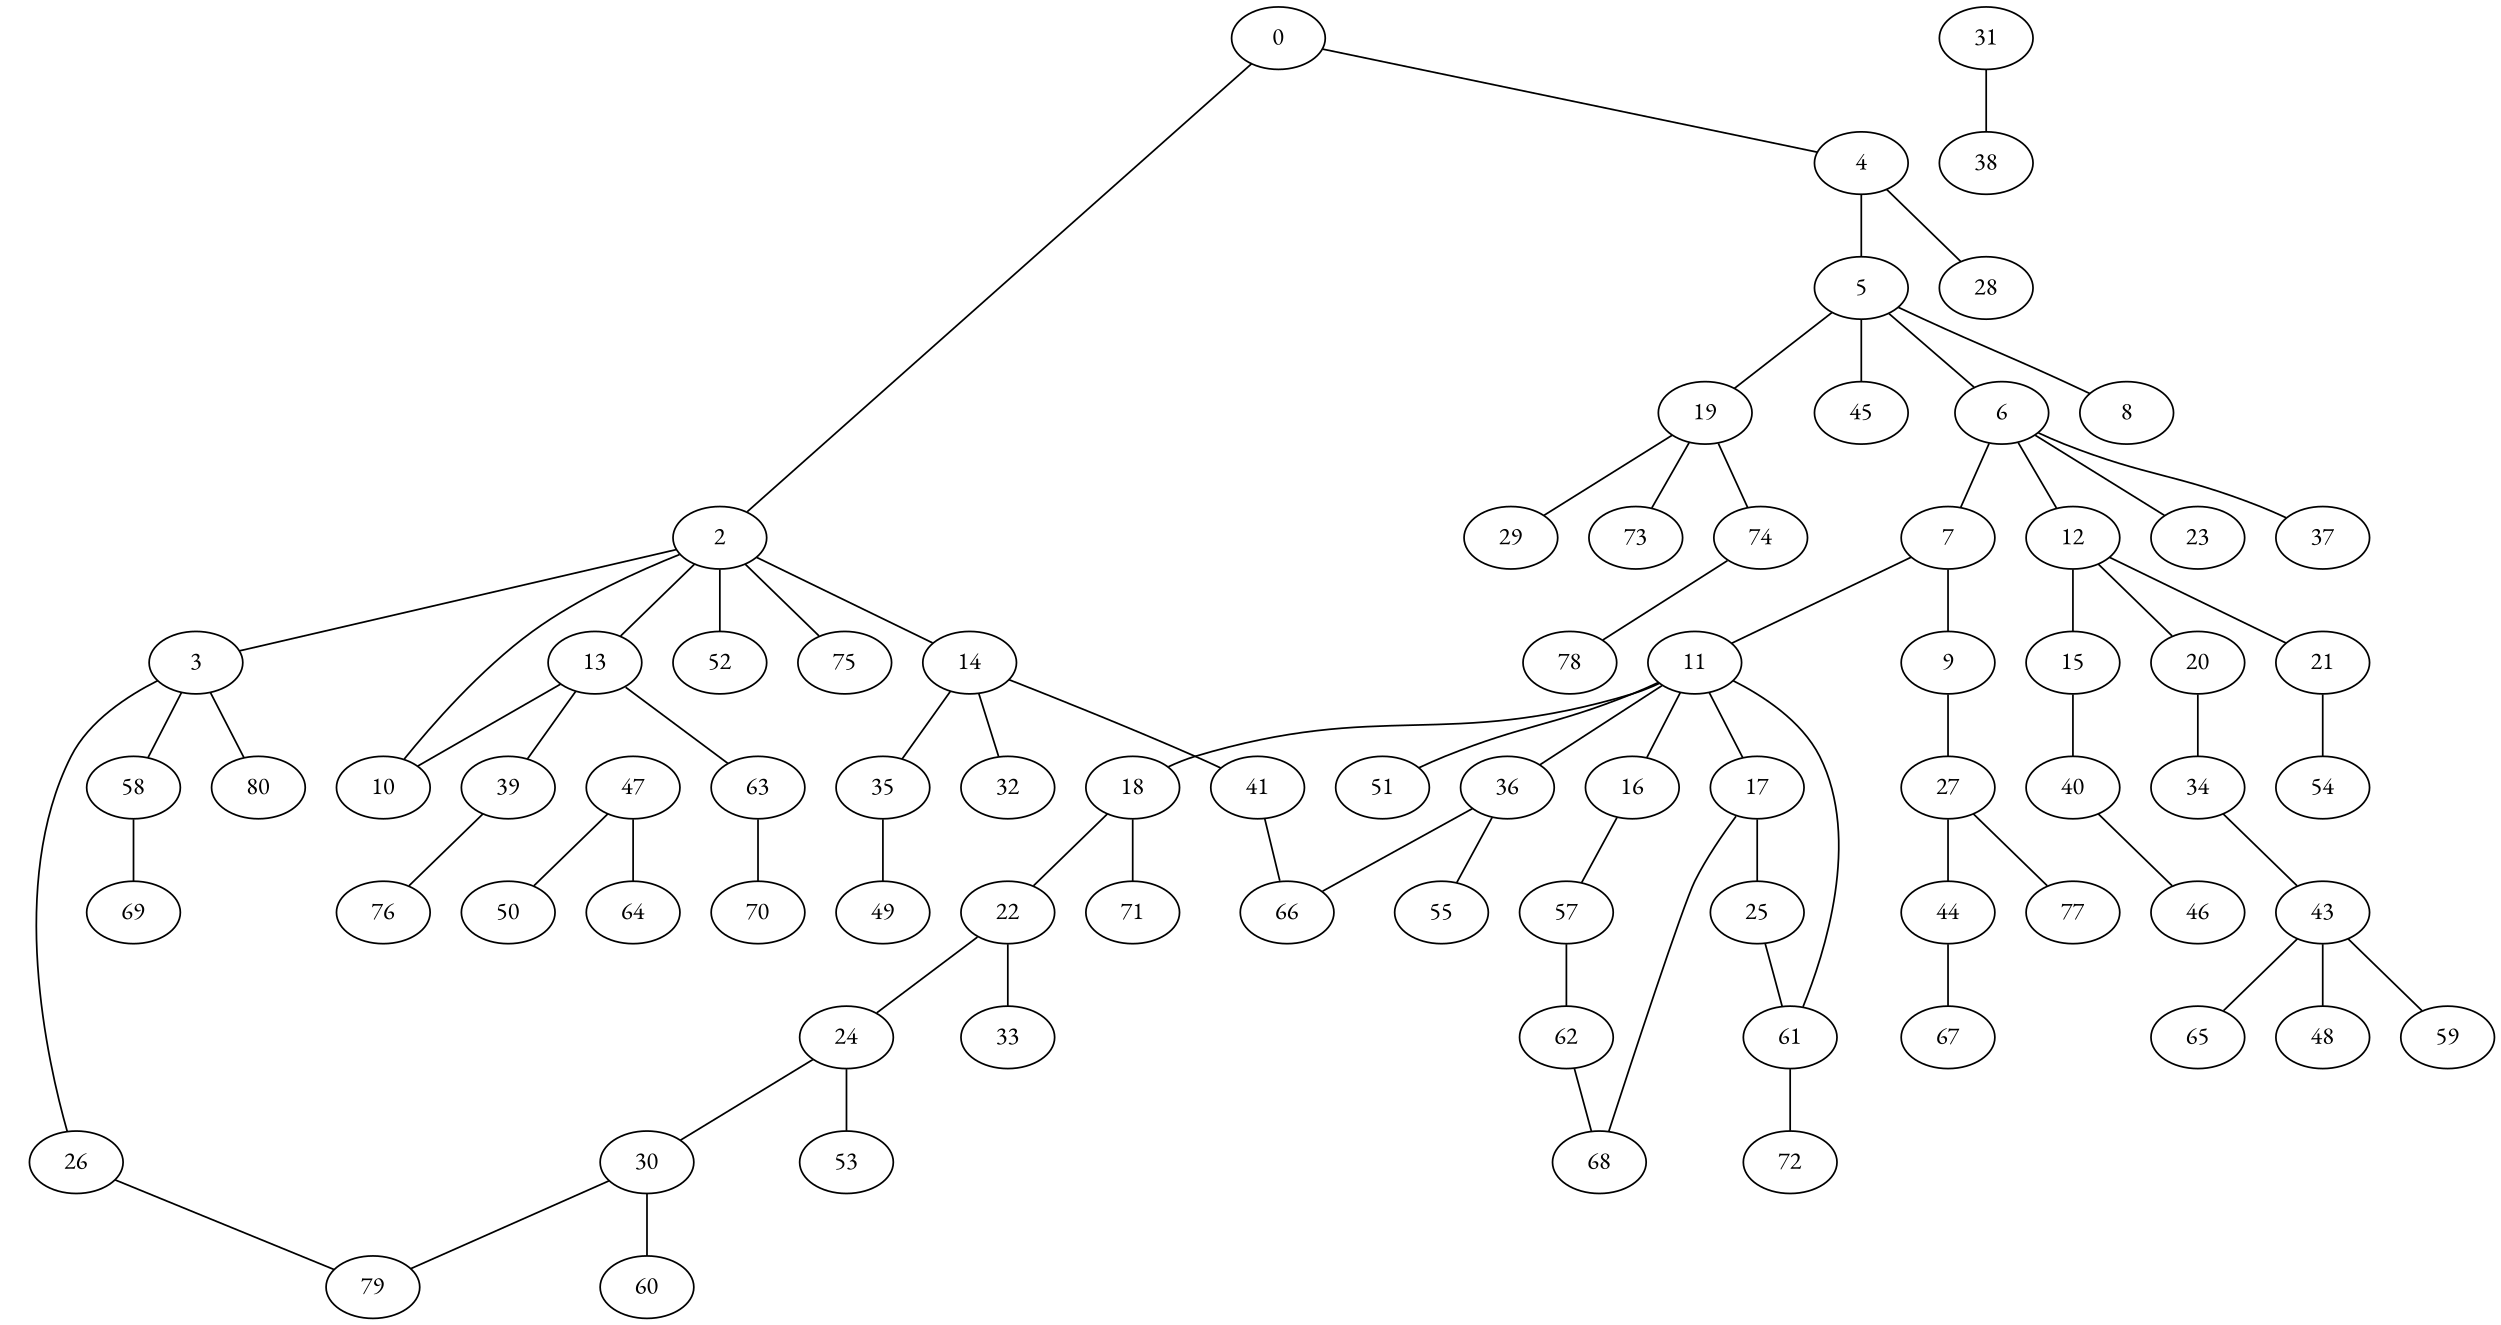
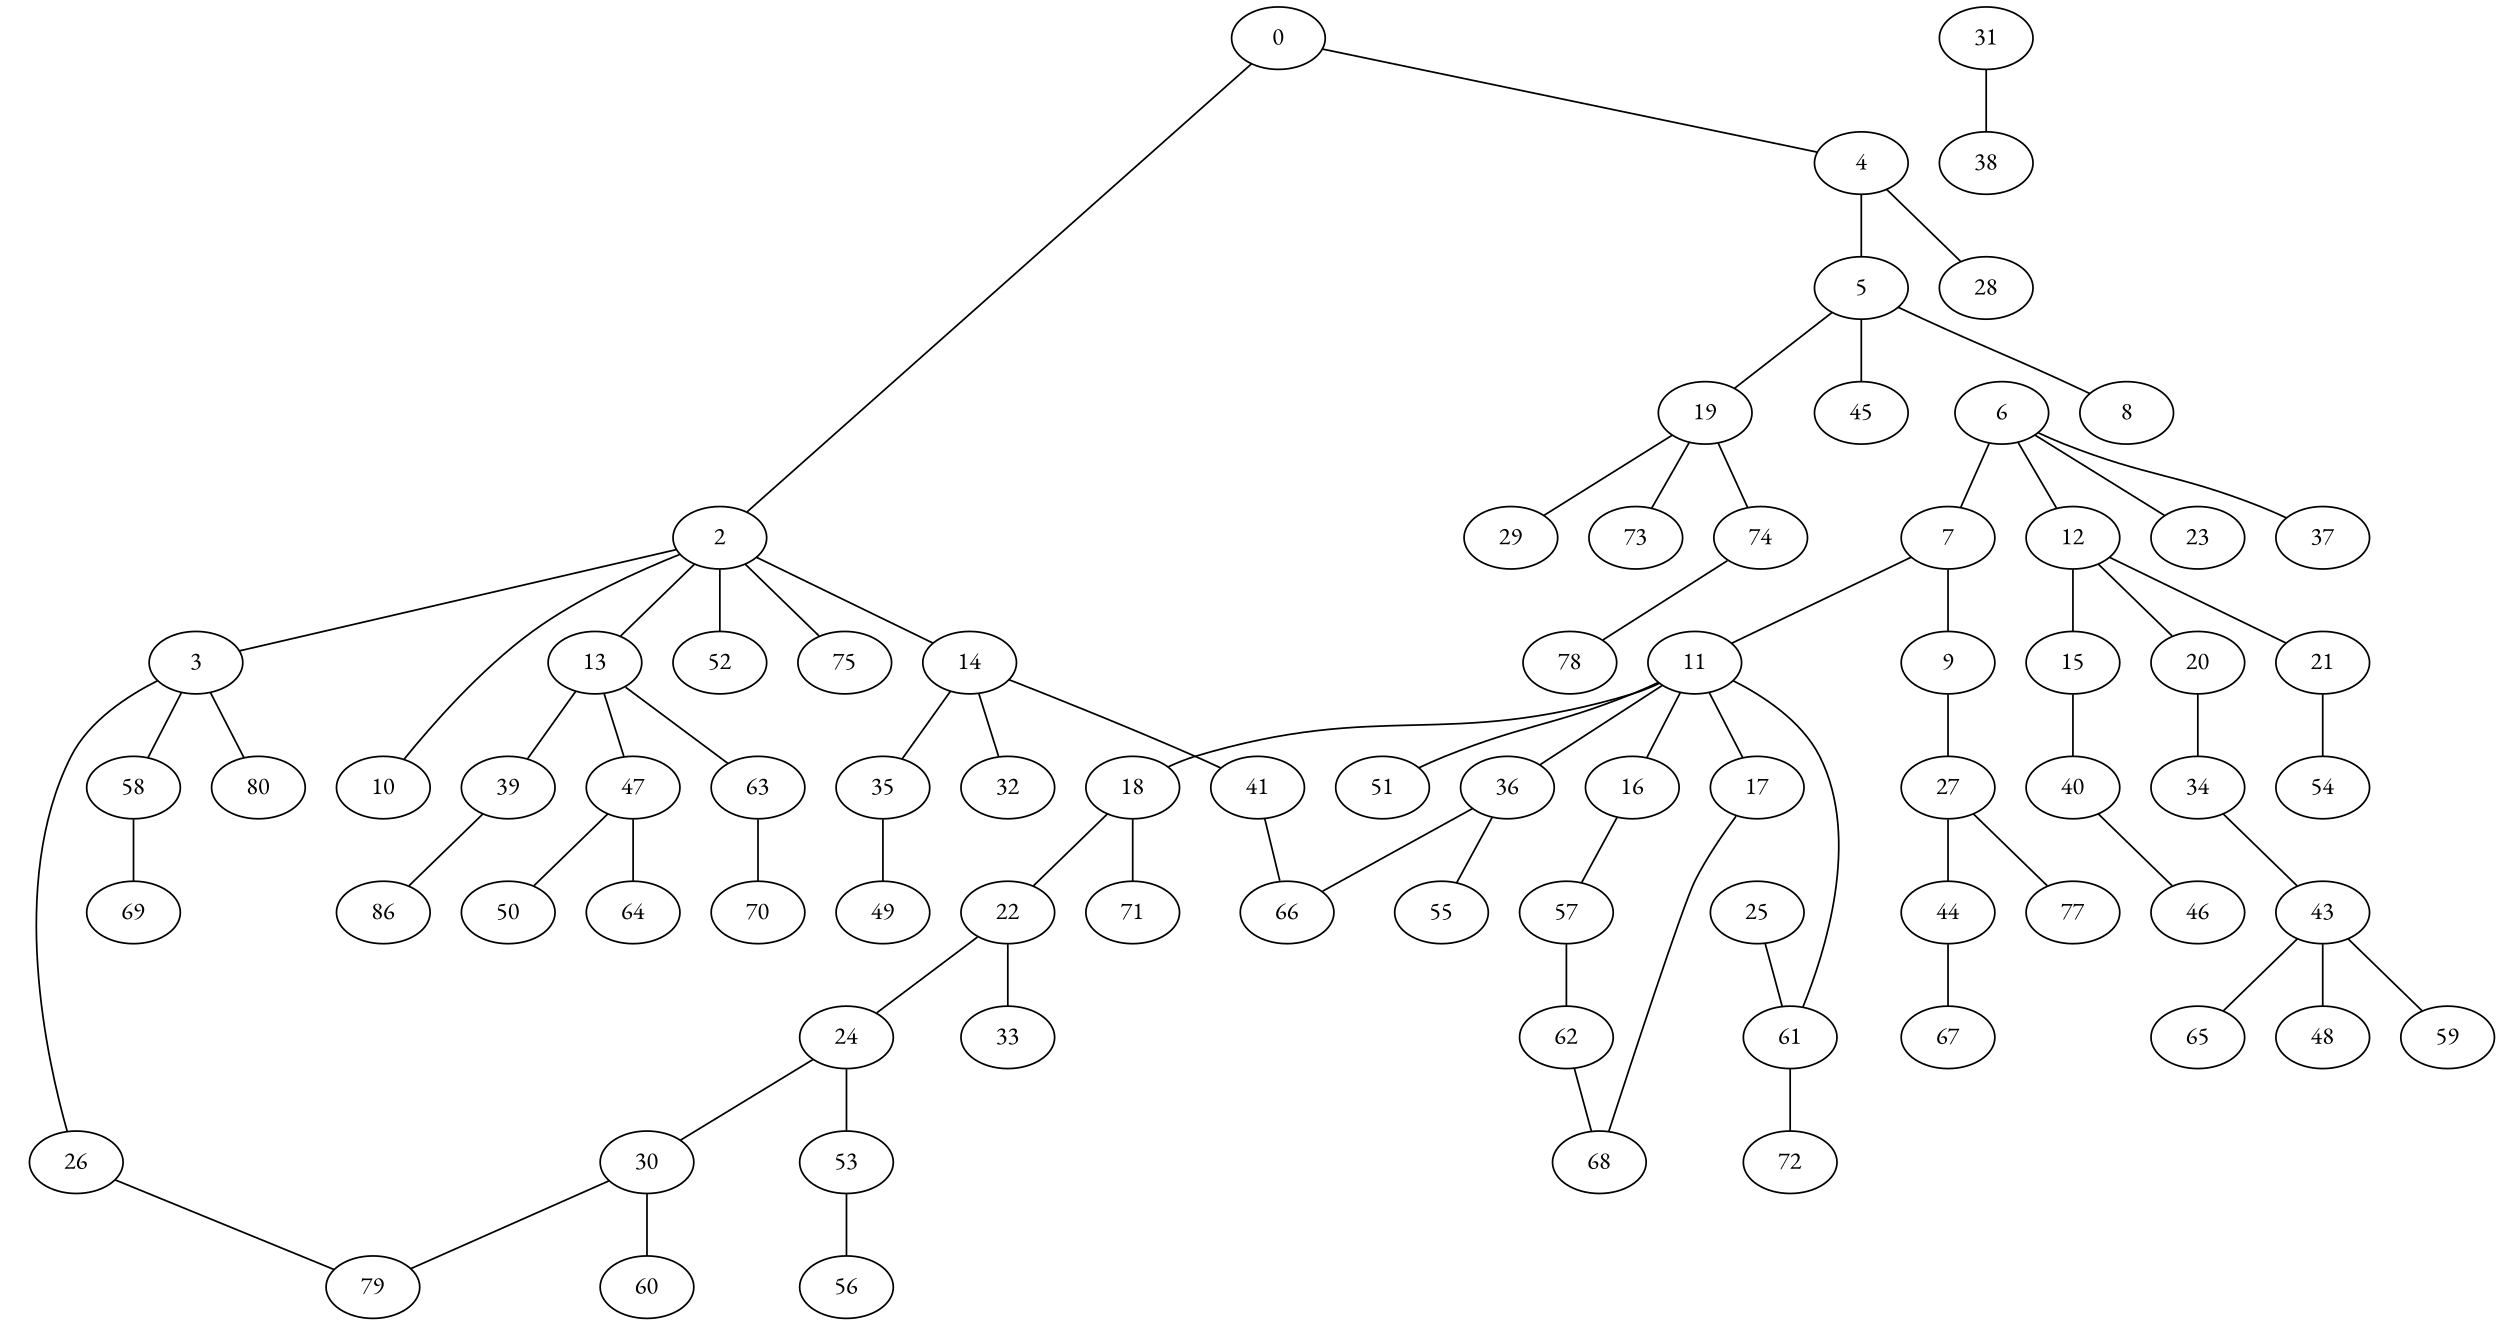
edge "5" -- "6": removed
edge "13" -- "10": now "13" -- "47"
edge "17" -- "25": removed
node "76": label "76" -> "86"
node "56": added
